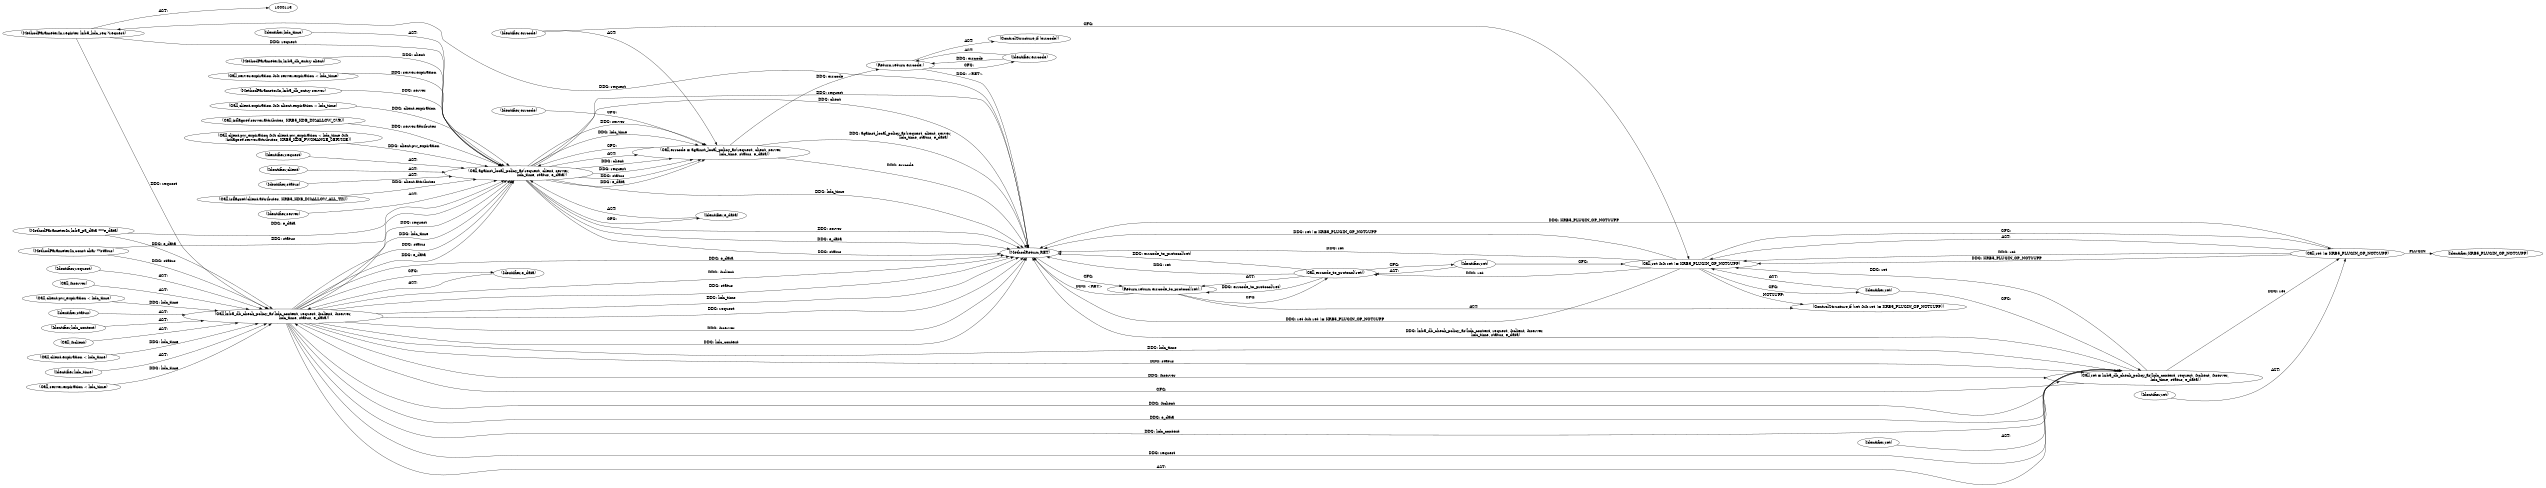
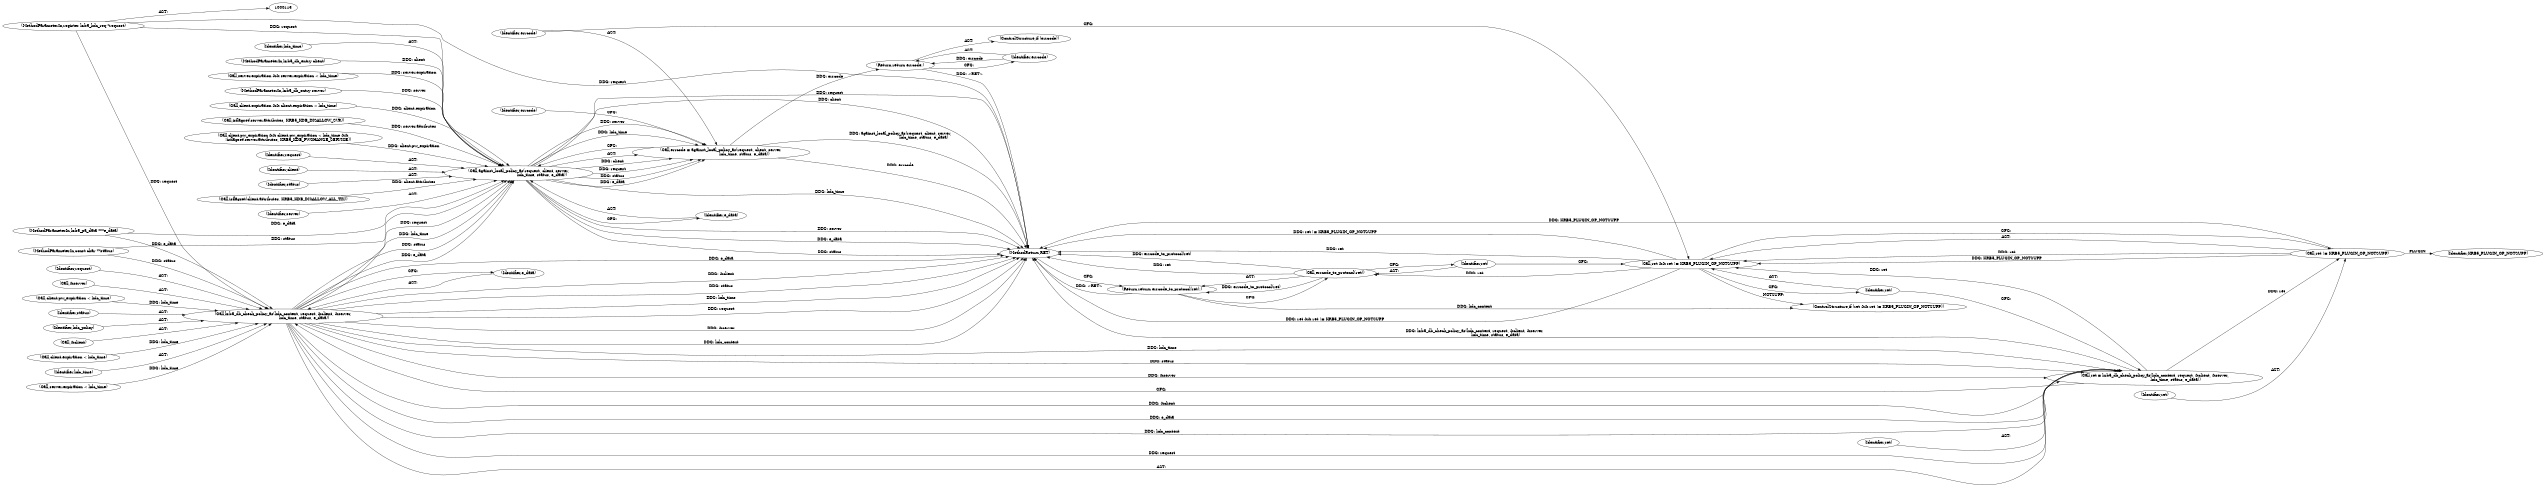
edge "(MethodReturn,RET)" -> "(MethodParameterIn,register krb5_kdc_req *request)": reversed
edge "(Return,return errcode_to_protocol(ret);)" -> "(ControlStructure,if (ret && ret != KRB5_PLUGIN_OP_NOTSUPP))": label "AST: " -> "DDG: kdc_context"
node "(Identifier,kdc_context)": label "(Identifier,kdc_context)" -> "(Identifier,kdc_policy)"
